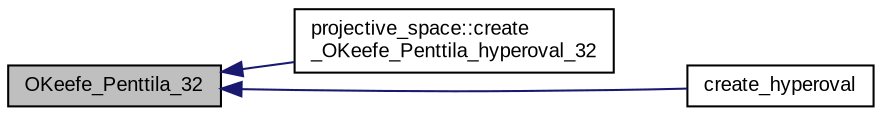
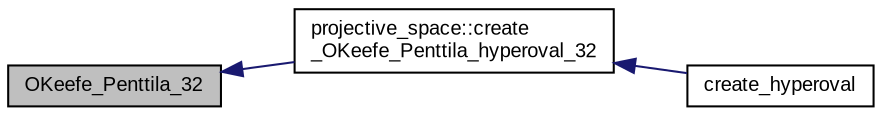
edge "create_hyperoval" -> "OKeefe_Penttila_32": now "create_hyperoval" -> "projective_space::create _OKeefe_Penttila_hyperoval_32"
